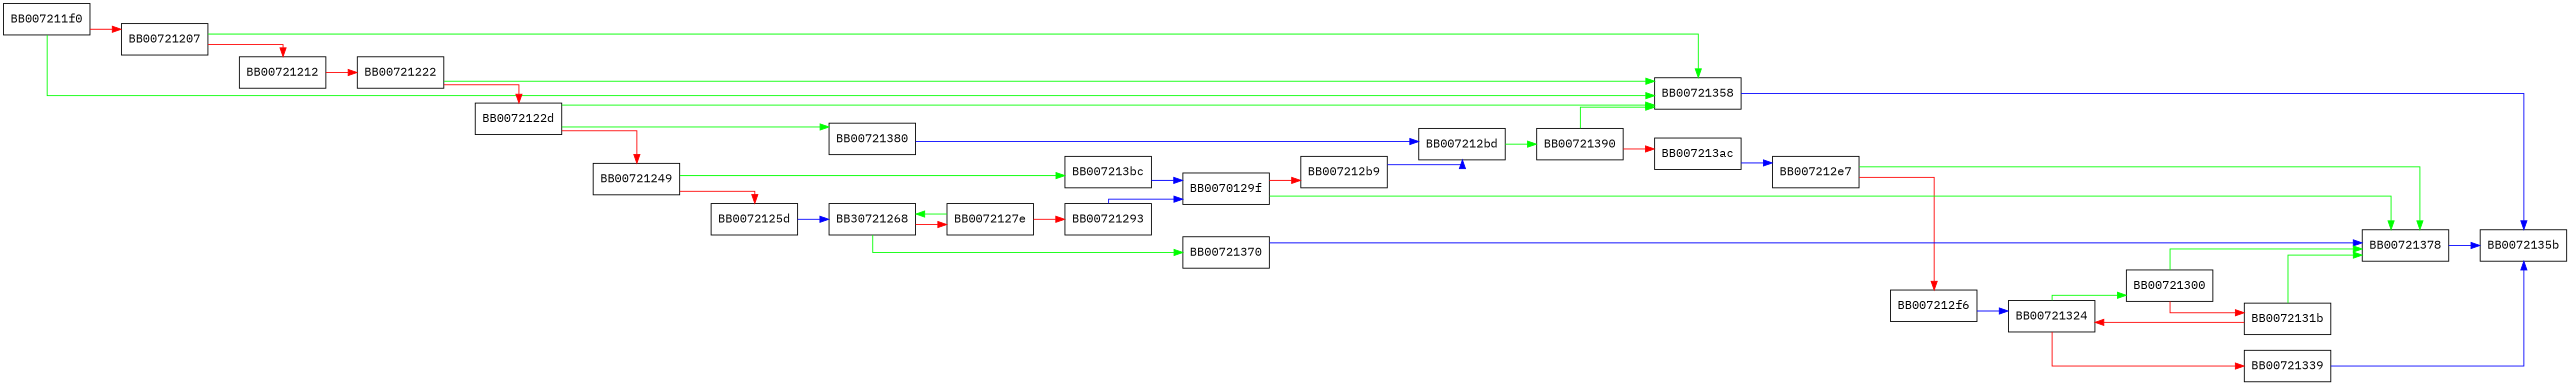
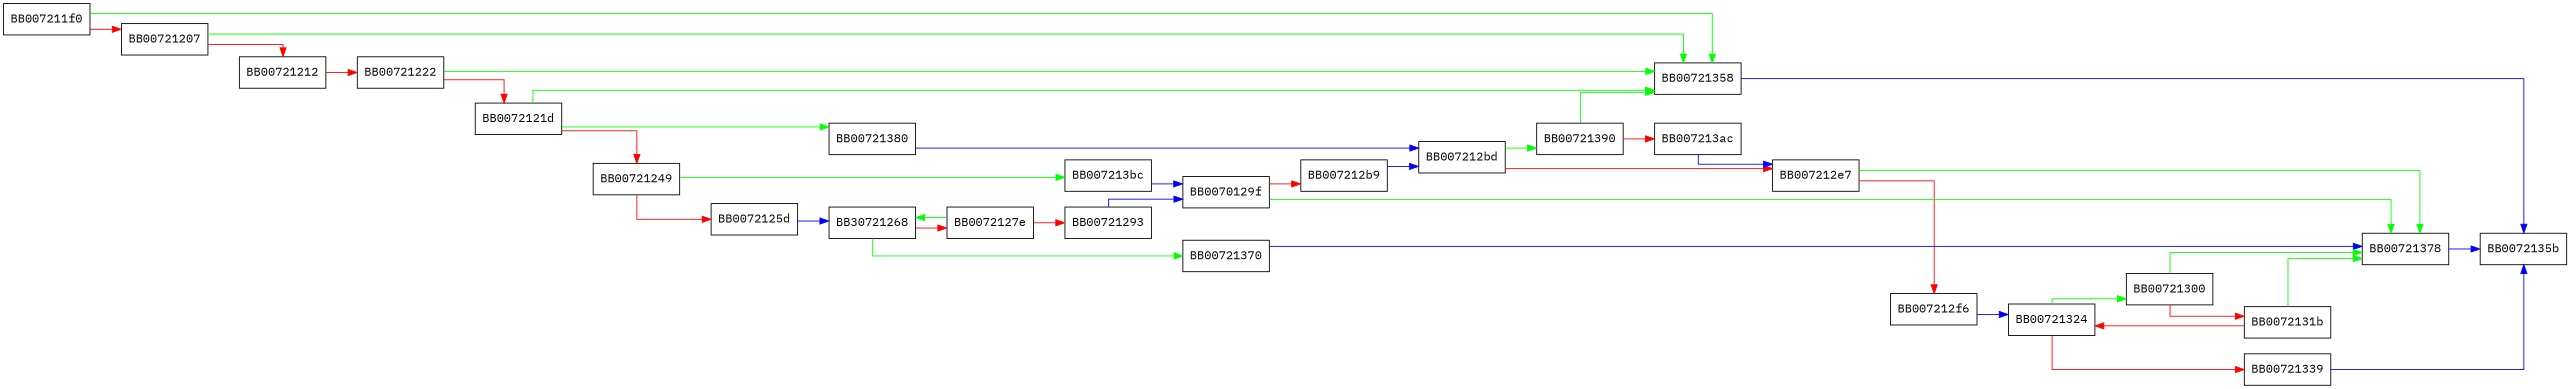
node "BB0072122d": label "BB0072122d" -> "BB0072121d"
edge "BB007212bd" -> "BB007212e7": added
